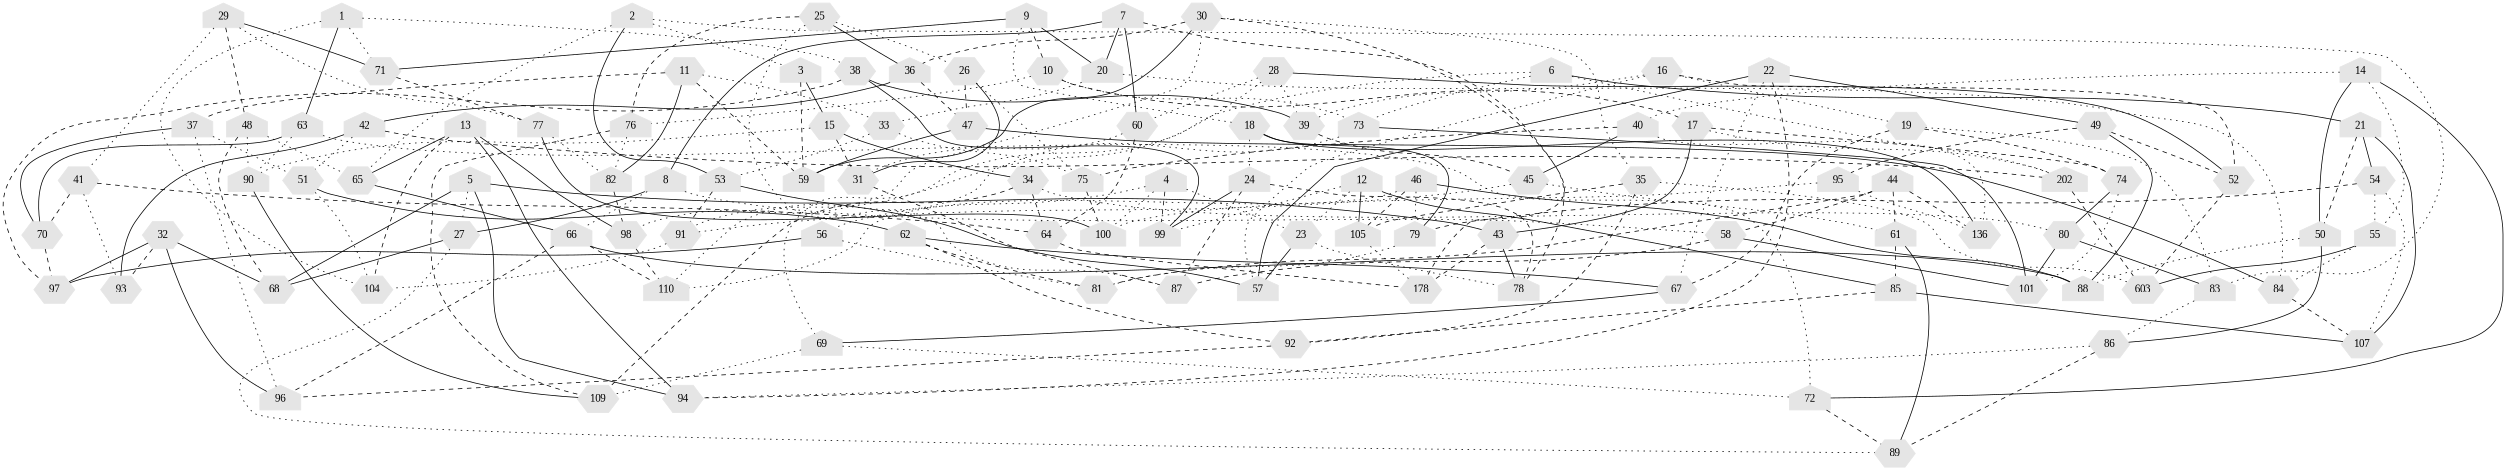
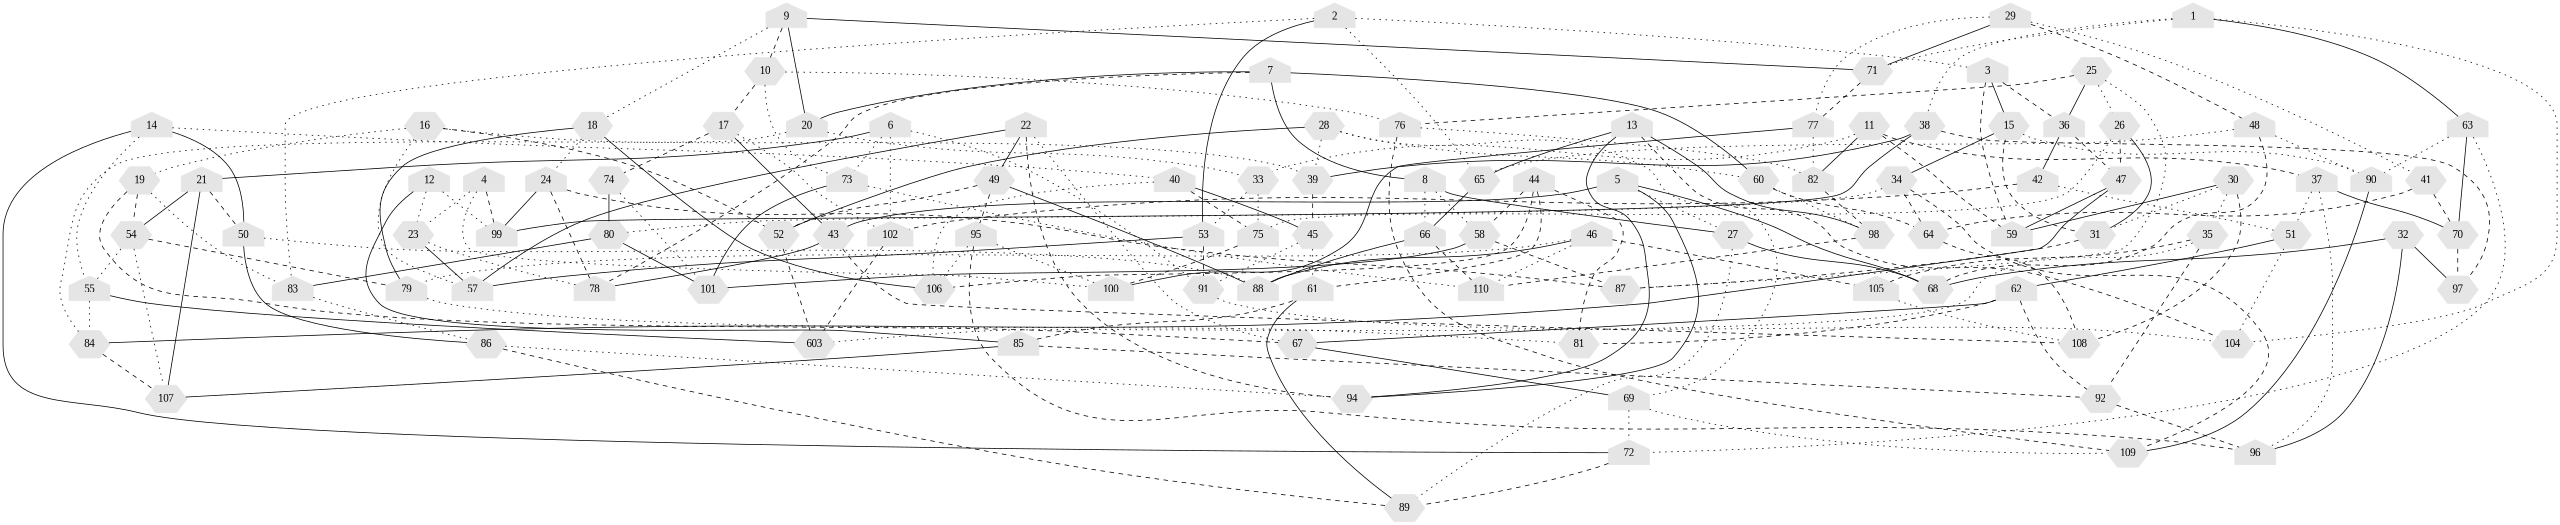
edge "30" -- "36": now "3" -- "36"
edge "19" -- "74": now "19" -- "54"
node "202": label "202" -> "102"
edge "12" -- "105": removed
node "56": removed
node "136": label "136" -> "106"
node "93": removed
node "178": label "178" -> "108"
edge "66" -- "96": now "95" -- "96"
